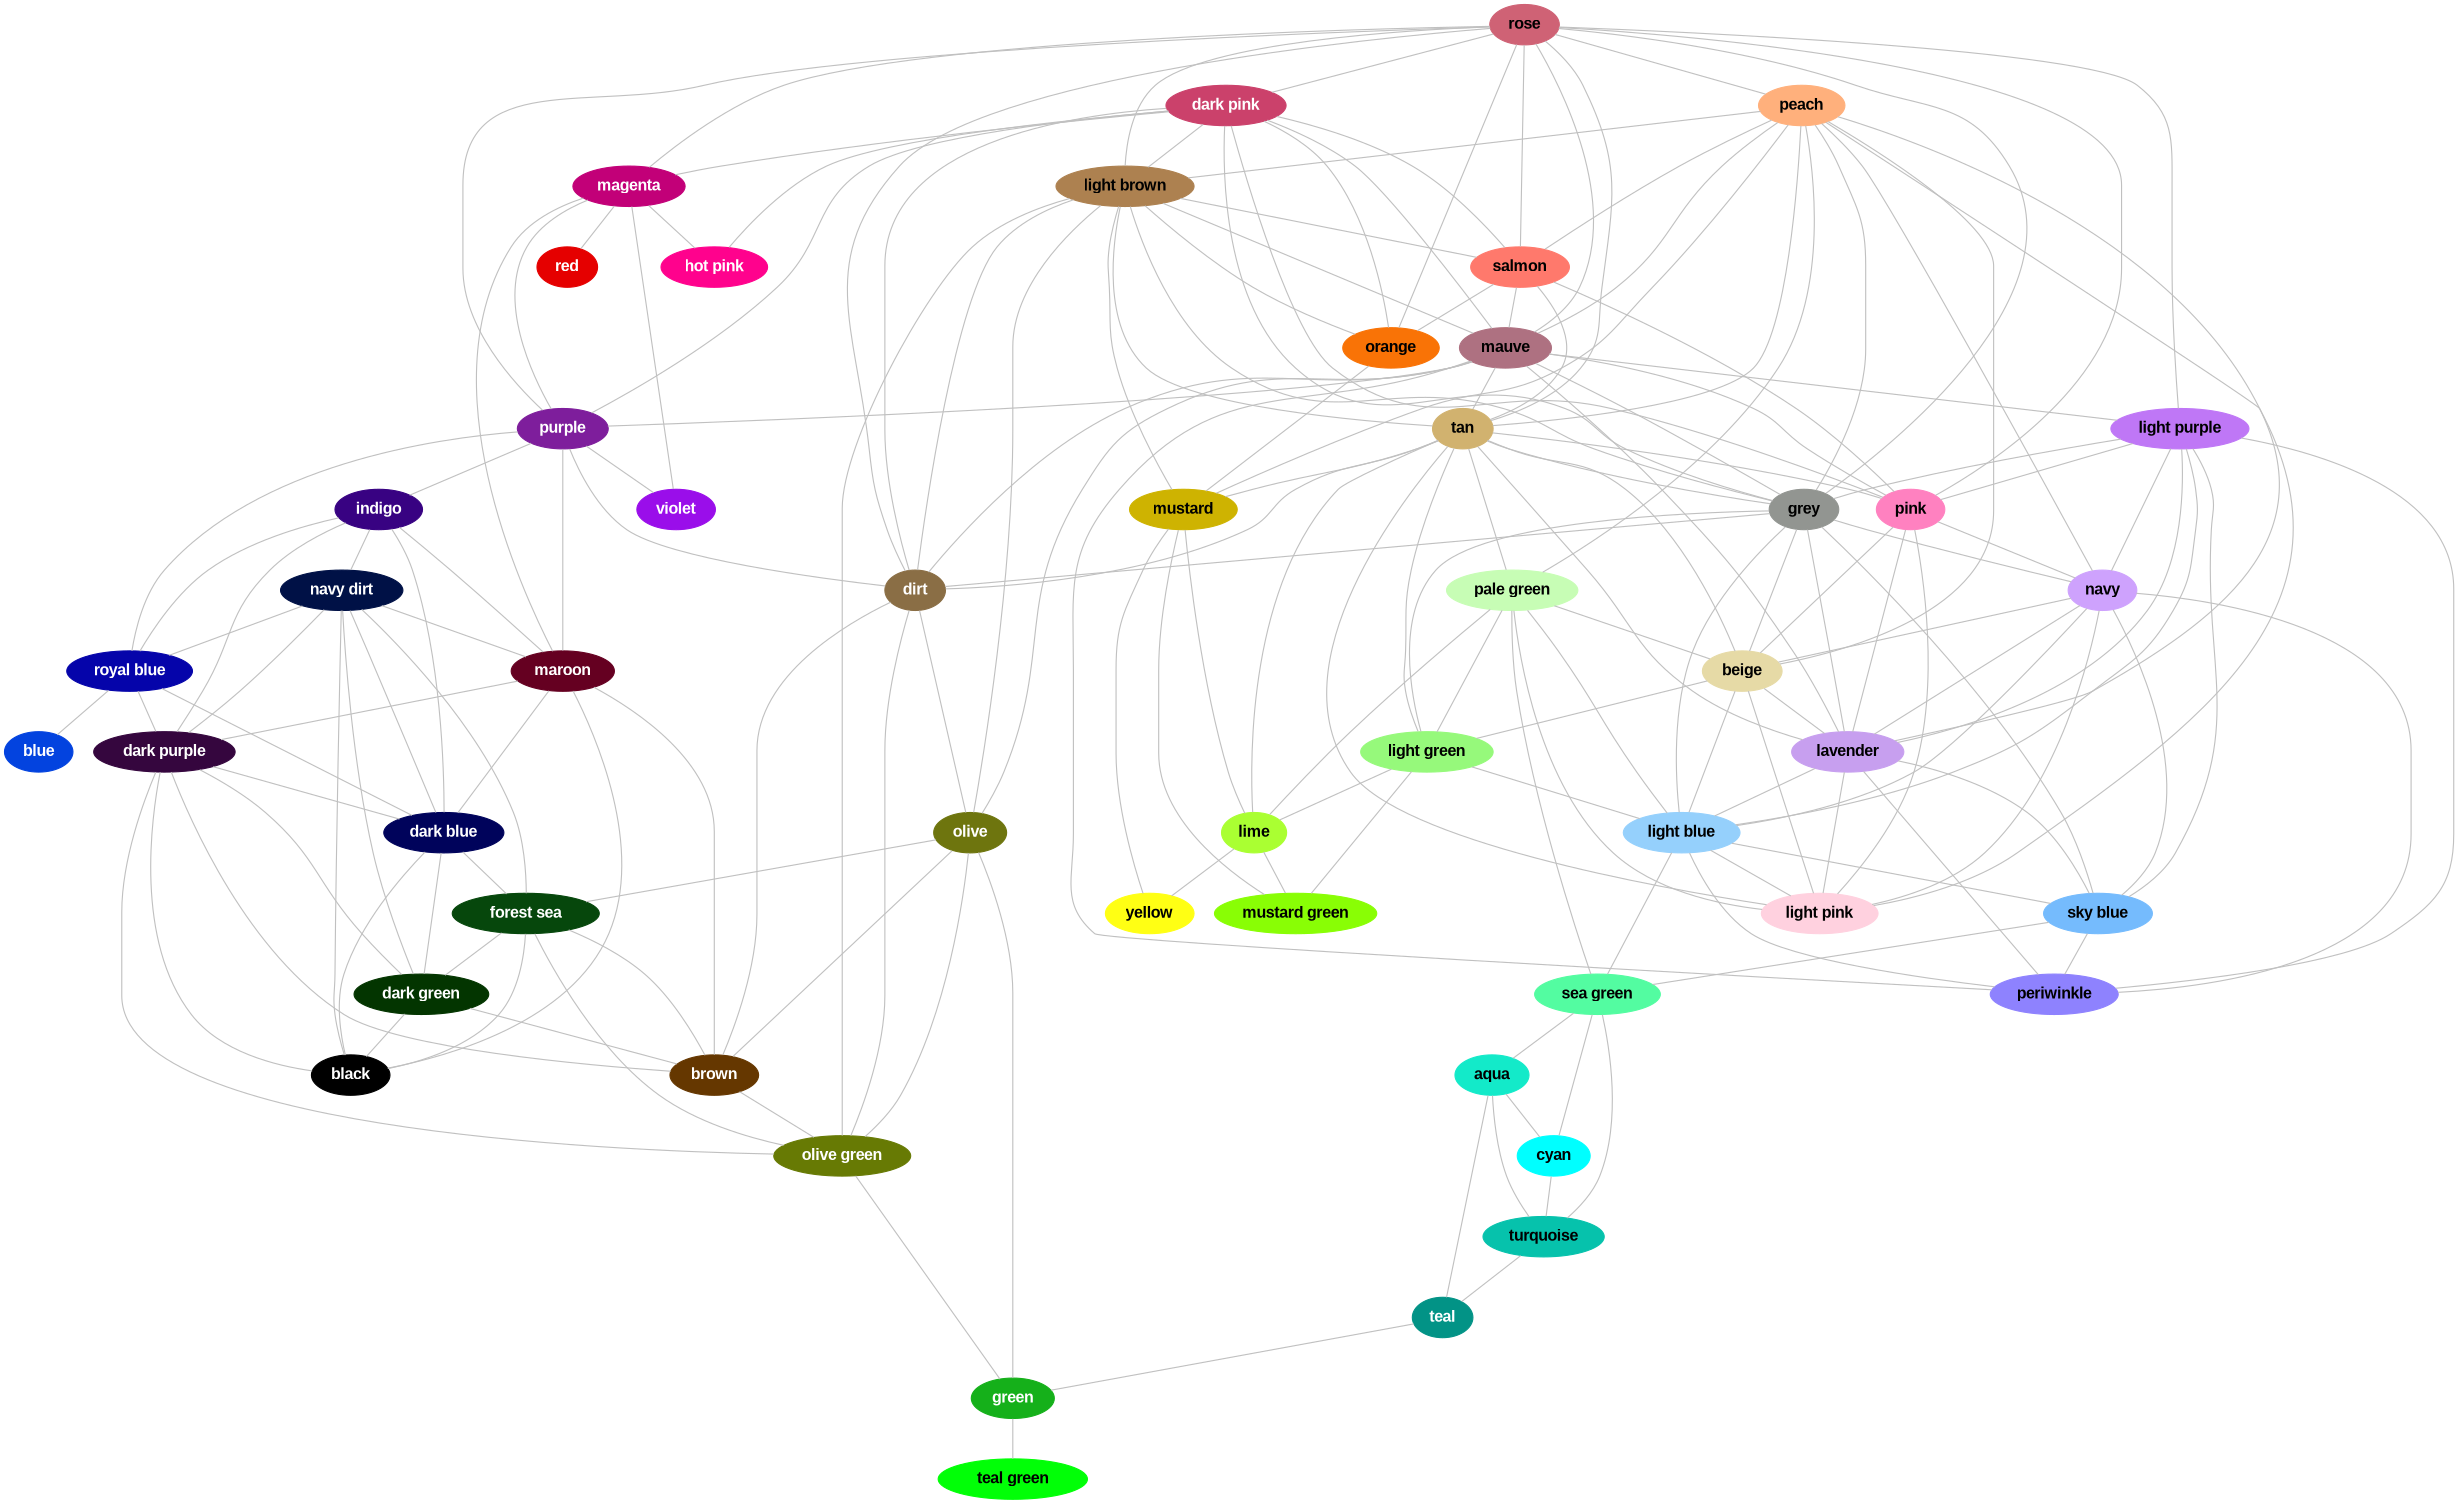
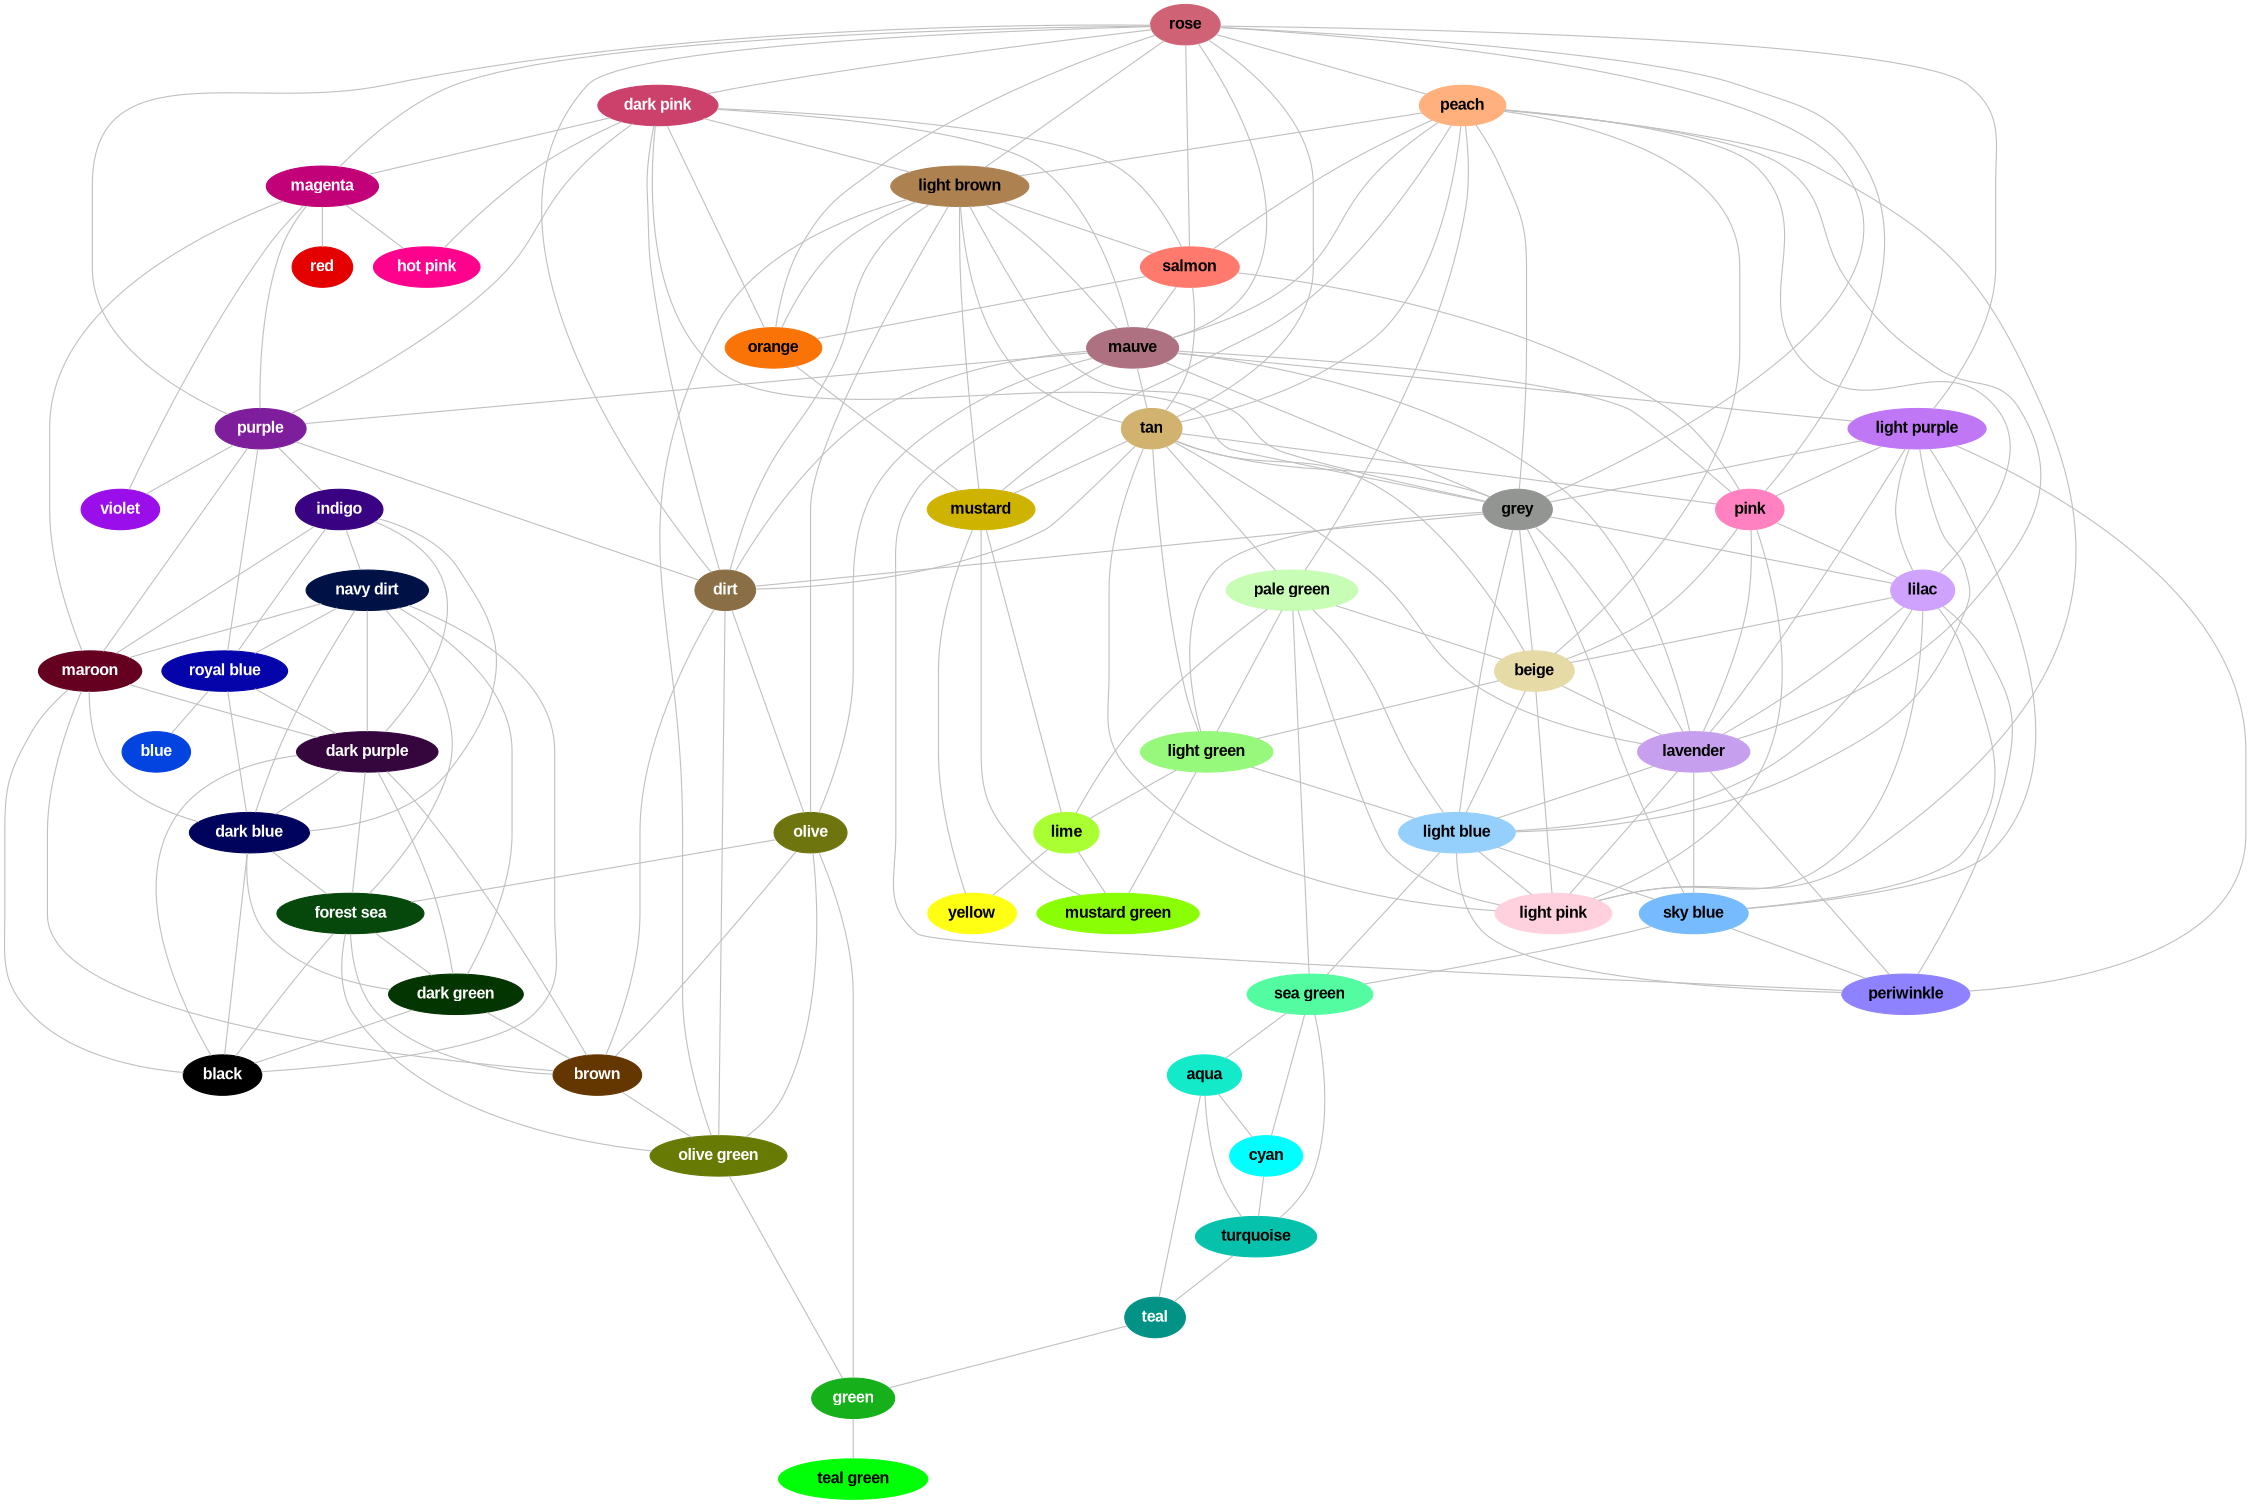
edge "dark pink" -- "pink": removed
edge "tan" -- "lime": removed
node "navy": label "navy" -> "lilac"
edge "dark purple" -- "olive green": now "dark purple" -- "forest sea"
